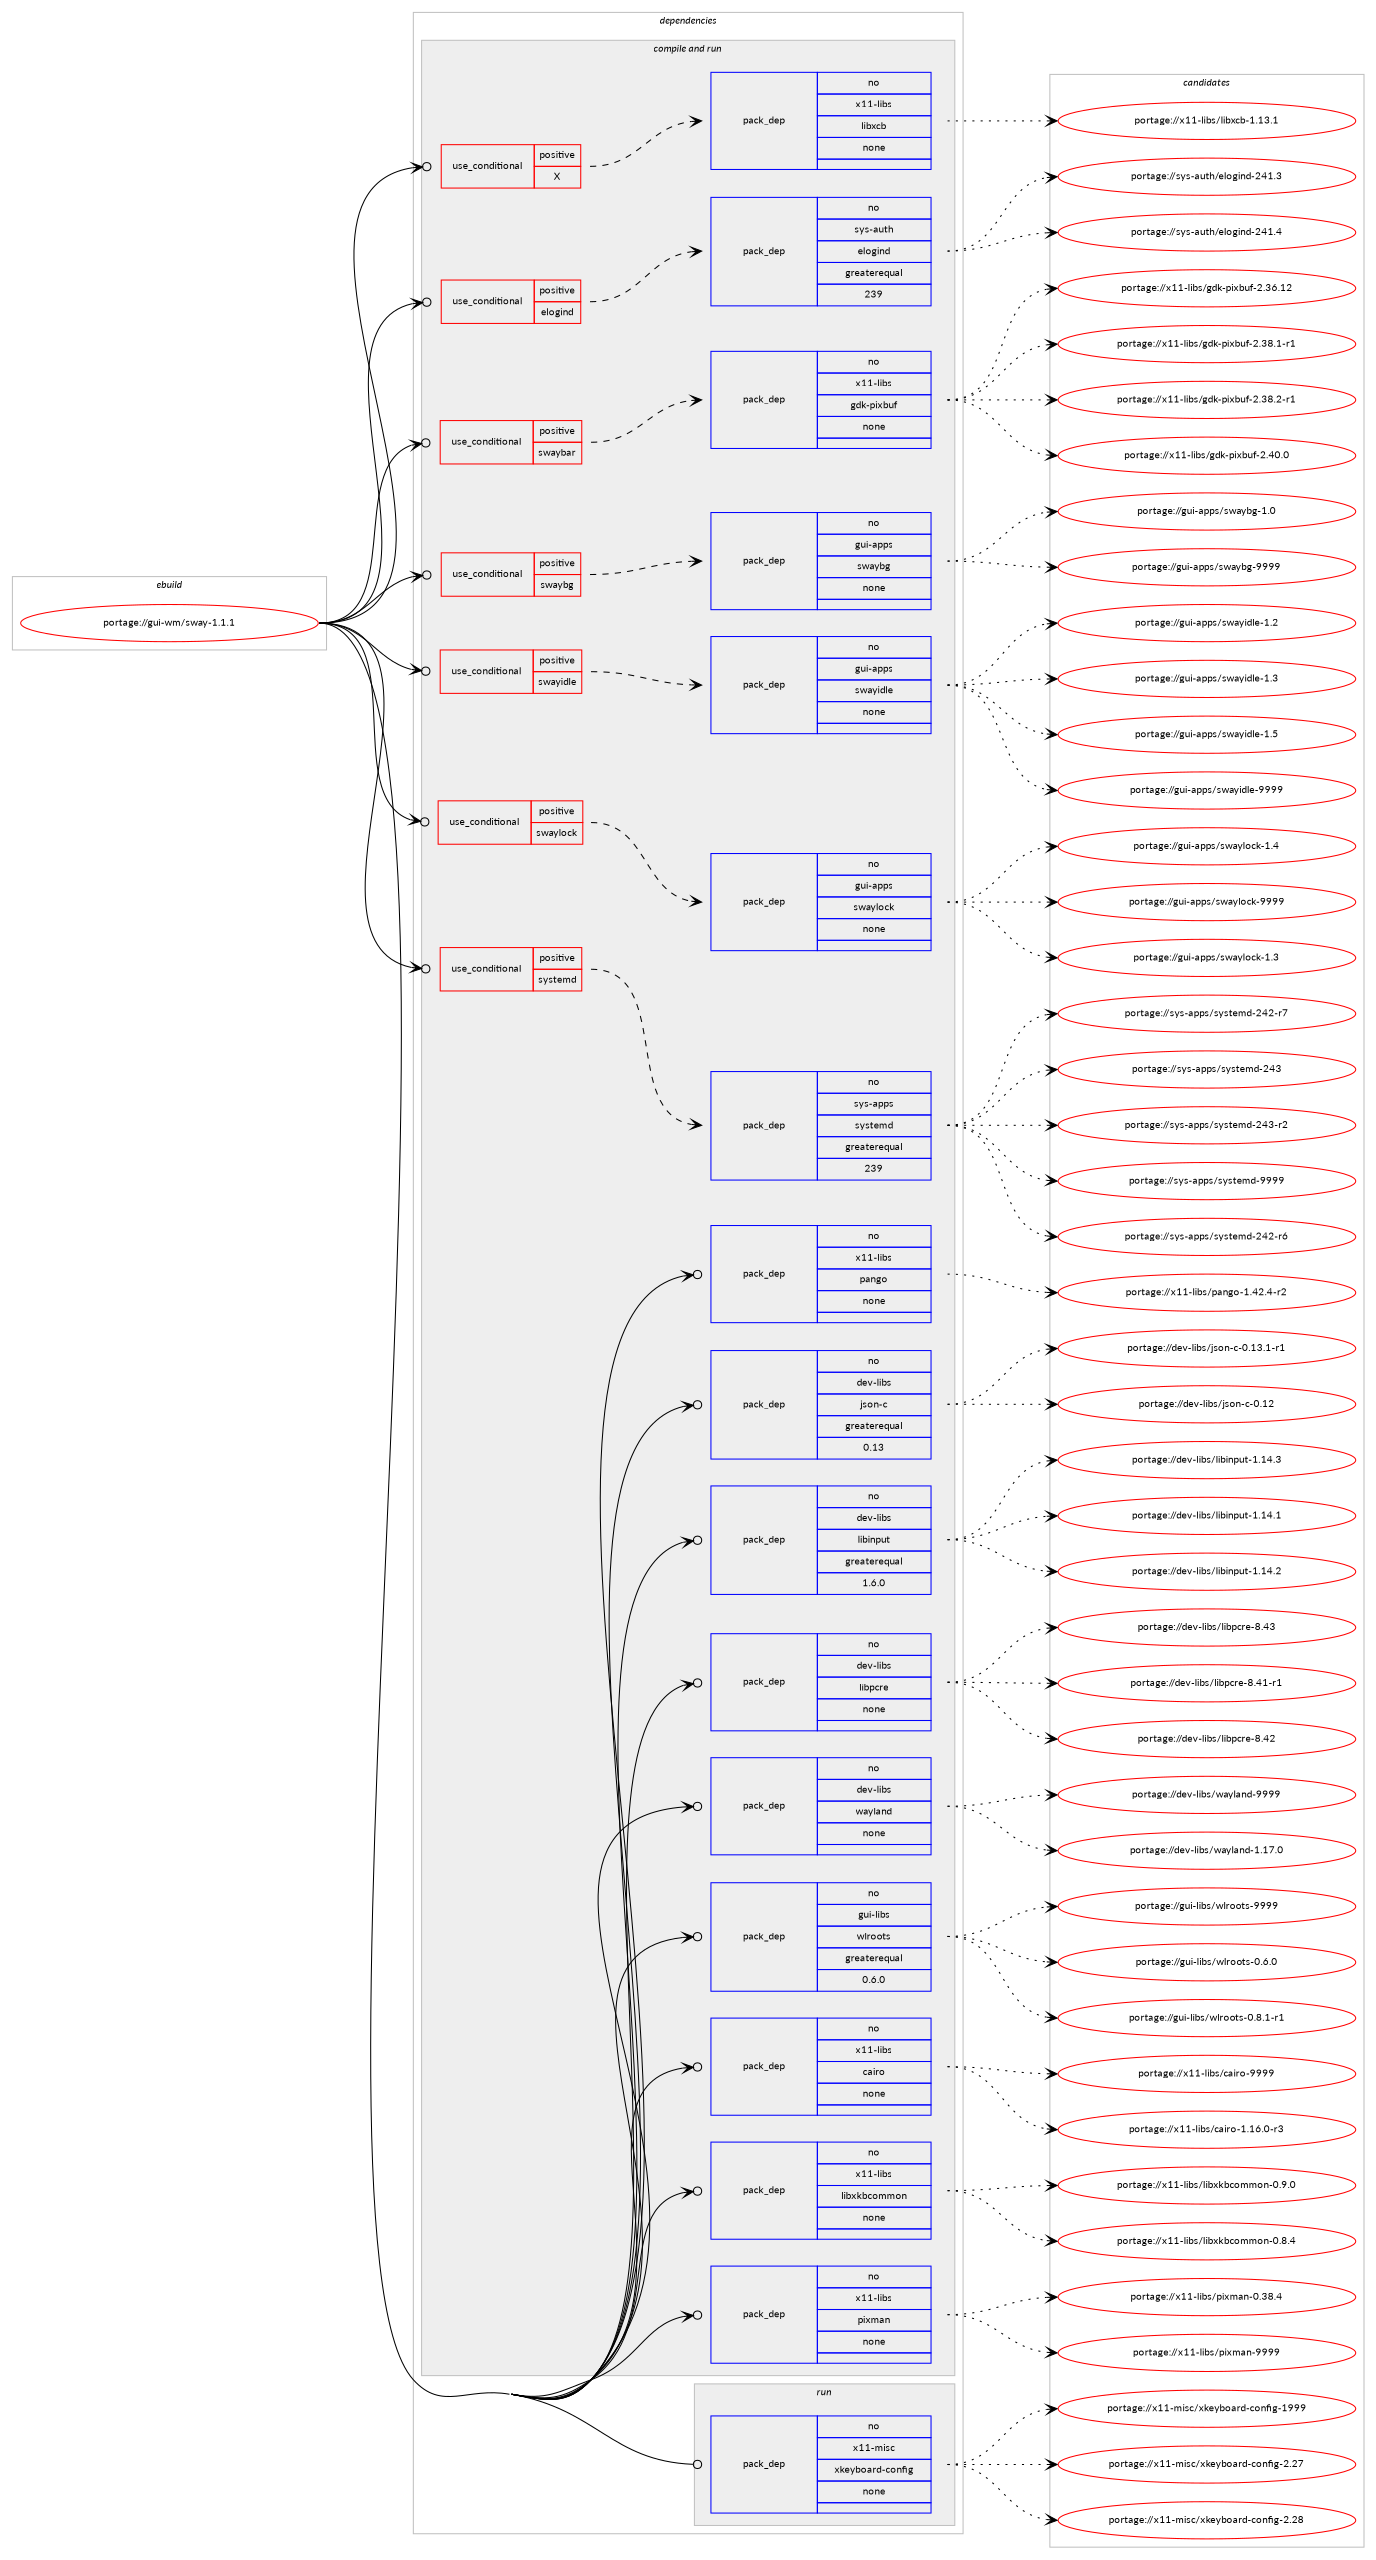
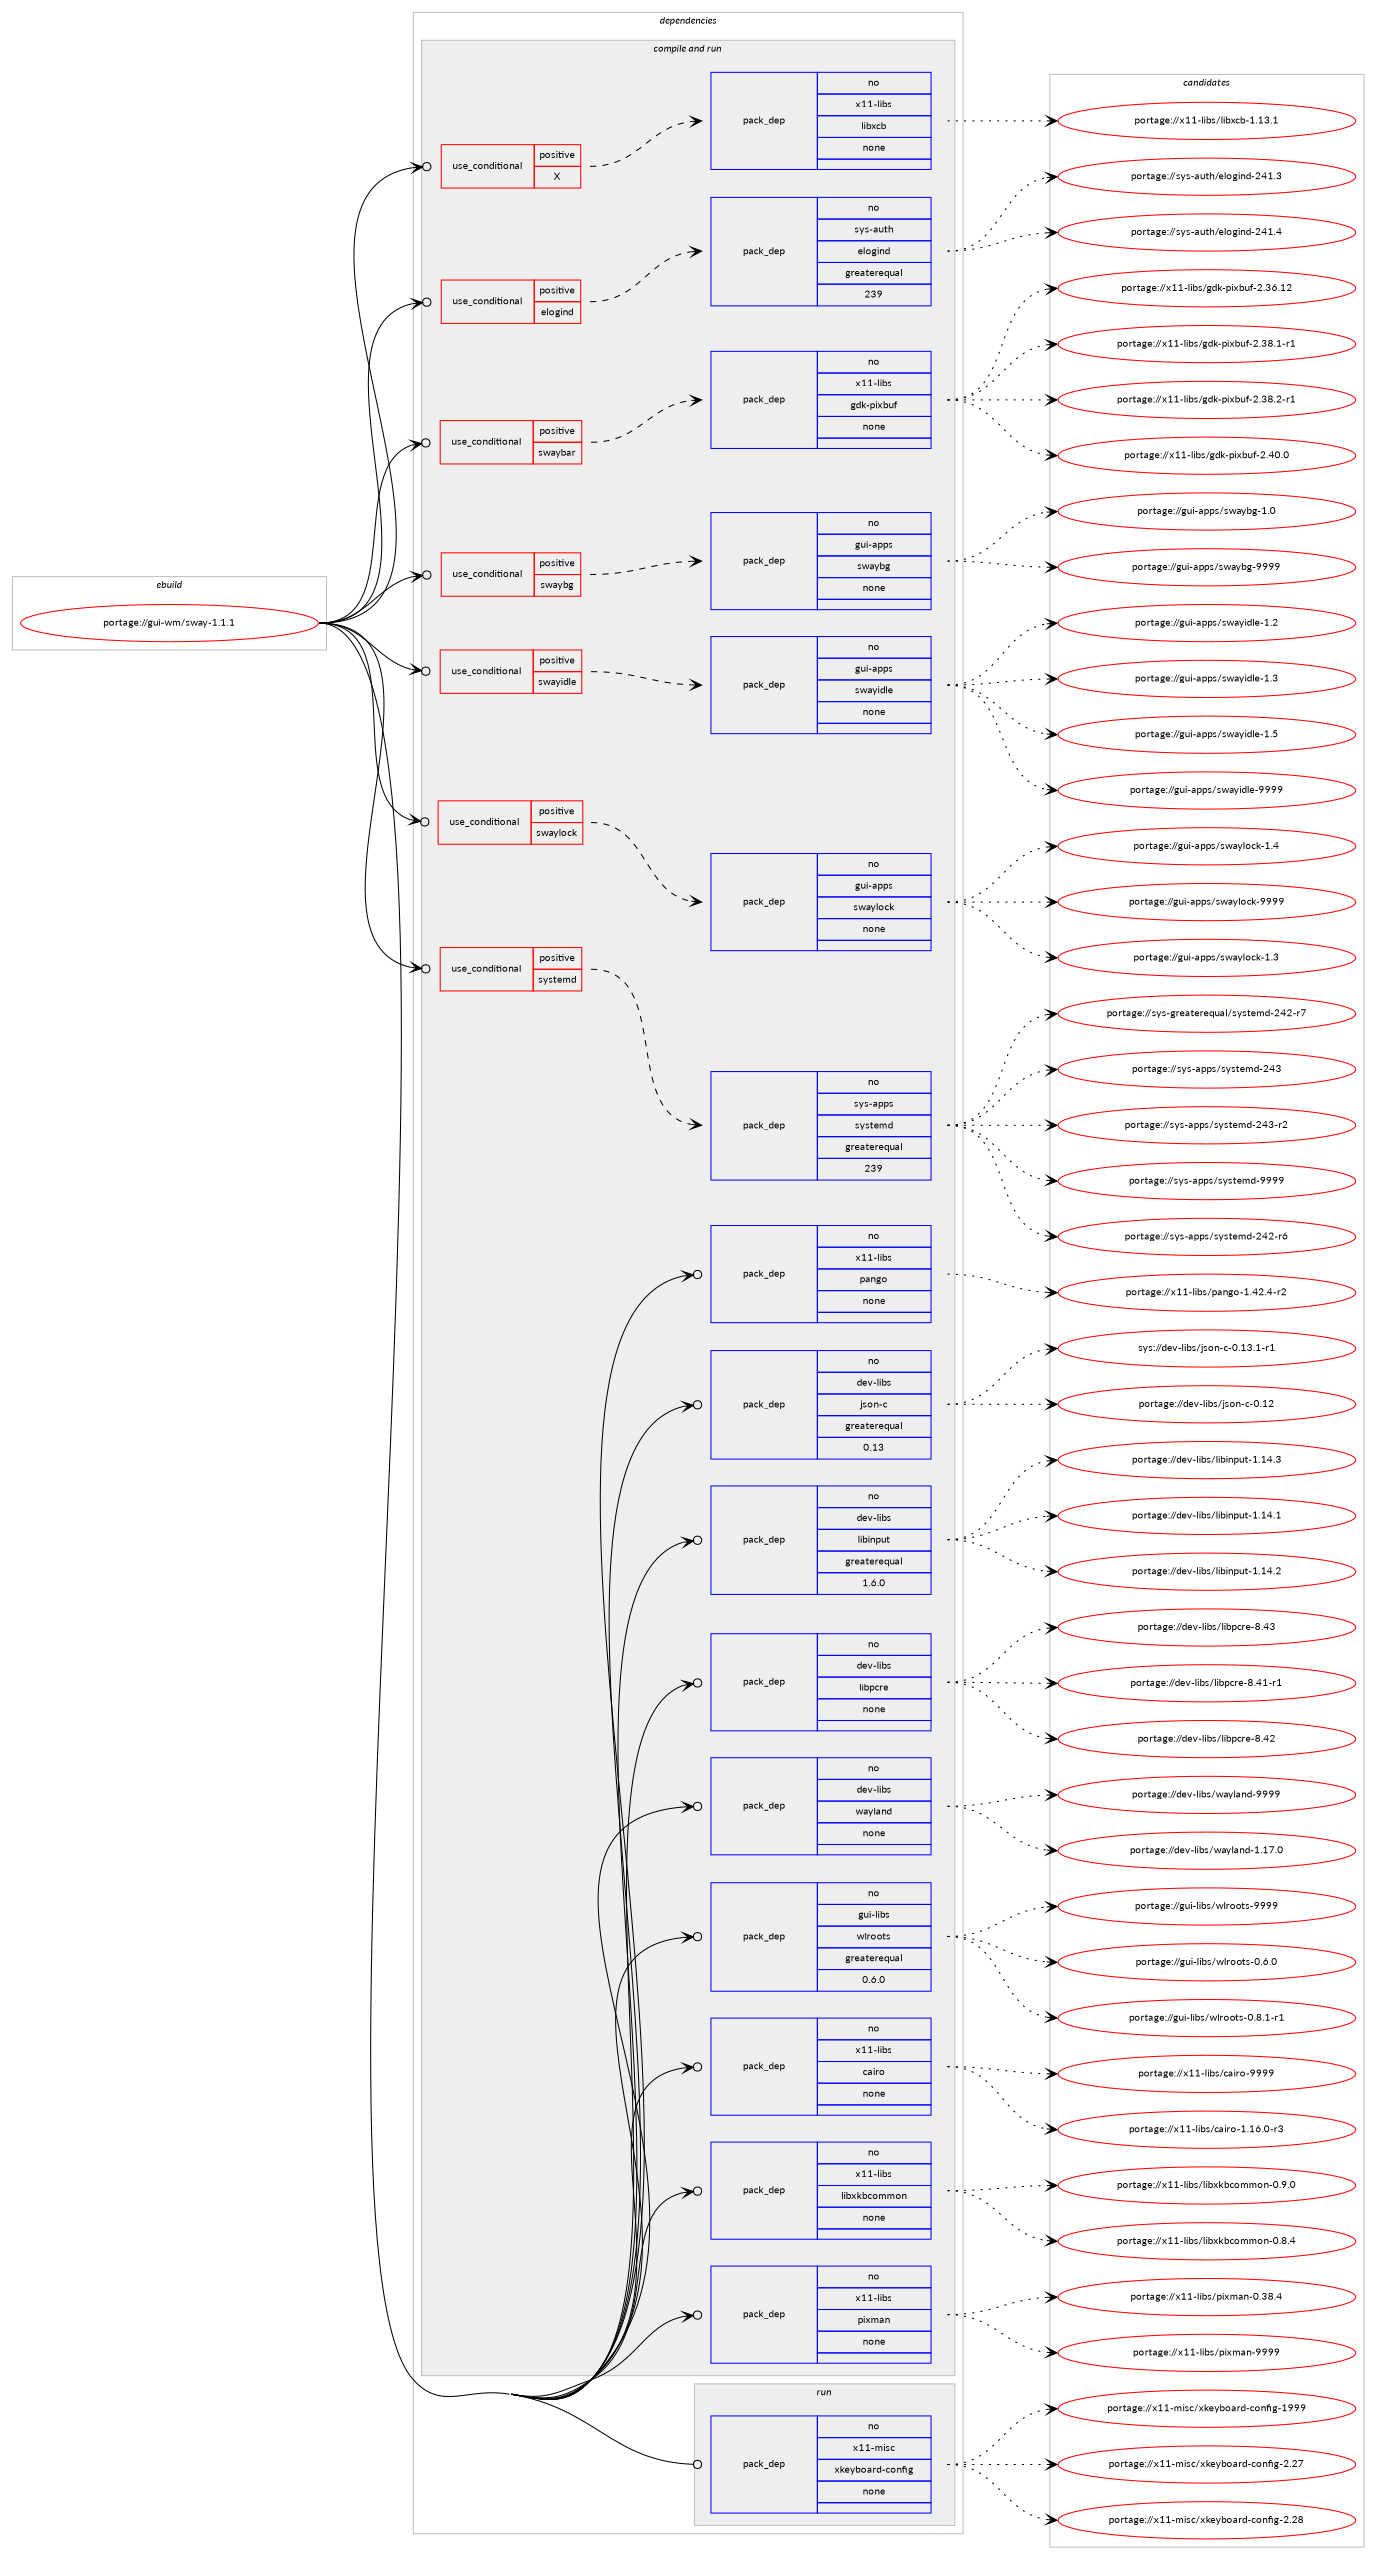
node "portage://sys-apps/systemd-242-r7": label "portage://sys-apps/systemd-242-r7" -> "portage://sys-greaterequal/systemd-242-r7"
node "portage://dev-libs/json-c-0.13.1-r1": label "portage://dev-libs/json-c-0.13.1-r1" -> "sys://dev-libs/json-c-0.13.1-r1"
